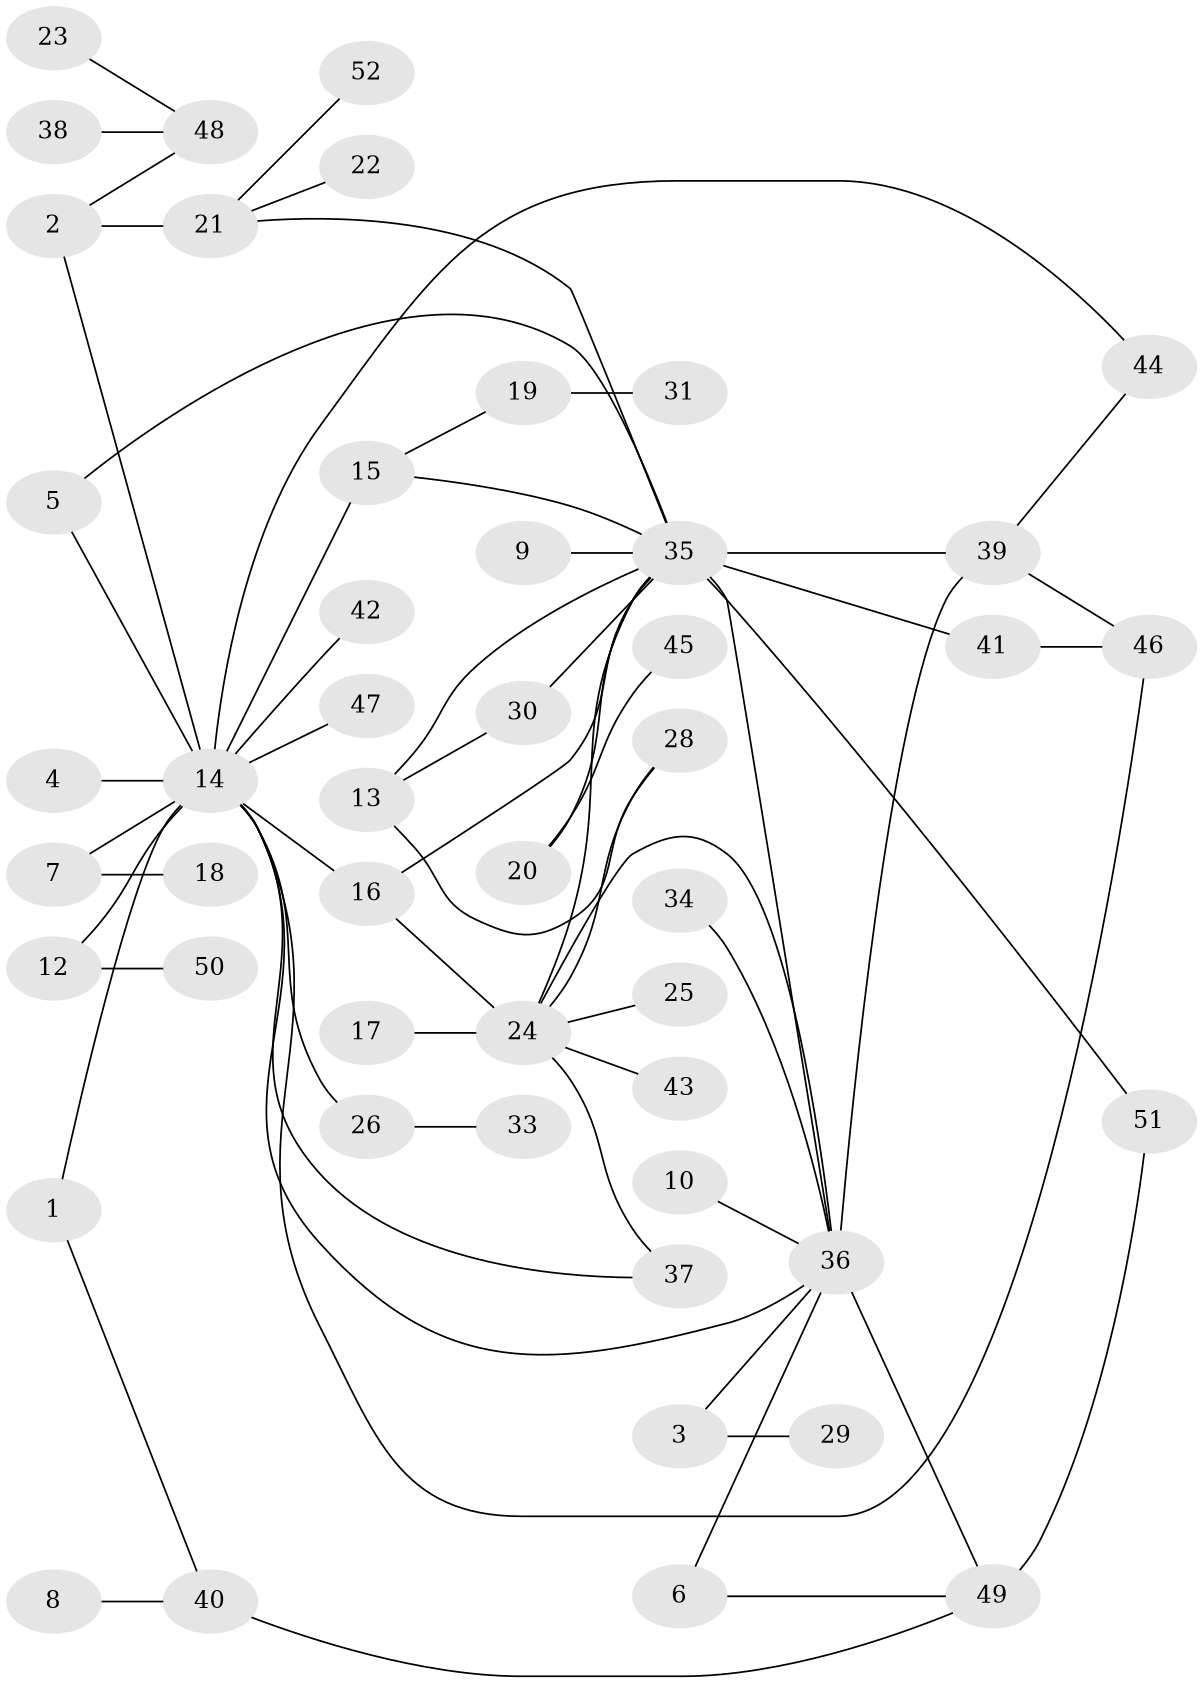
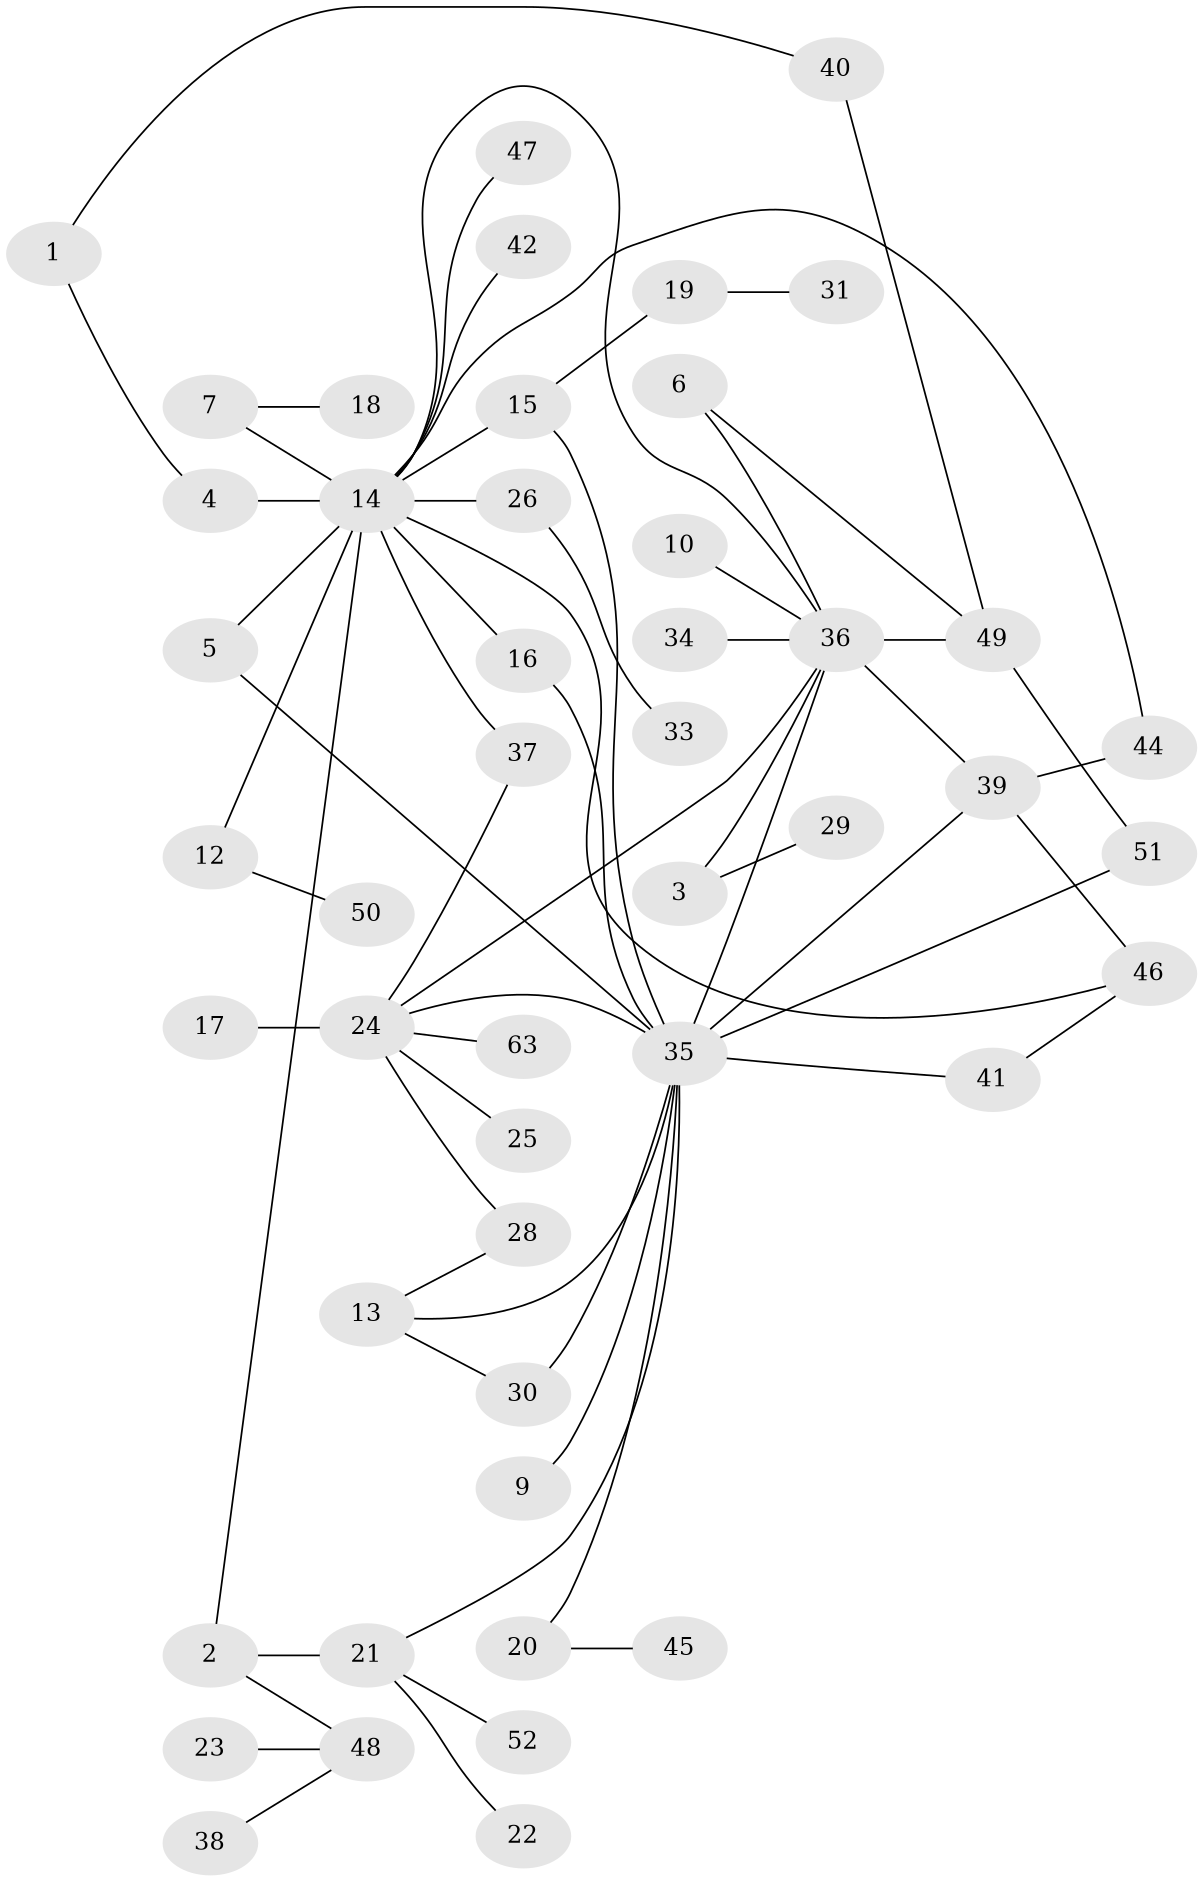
edge "16" -- "24": removed
edge "14" -- "1": now "4" -- "1"
node "43": label "43" -> "63"
node "8": removed
